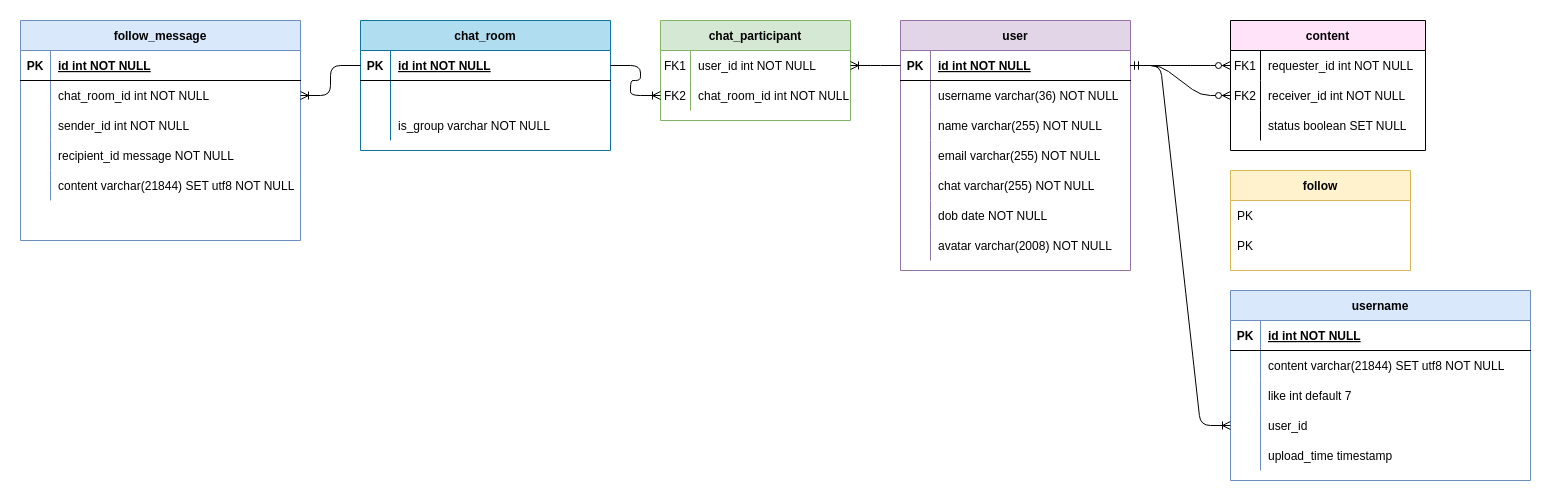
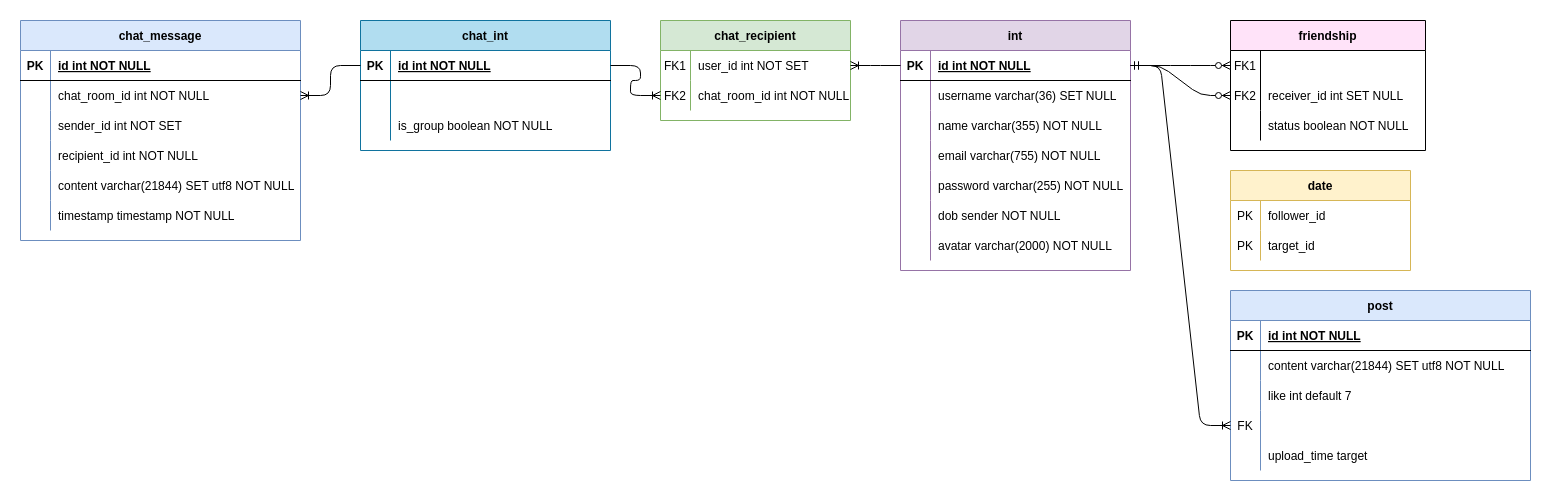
node "follow_message": label "follow_message" -> "chat_message"
node "chat_room": label "chat_room" -> "chat_int"
node "chat_participant": label "chat_participant" -> "chat_recipient"
node "user": label "user" -> "int"
node "content": label "content" -> "friendship"
node "user_id int NOT NULL": label "user_id int NOT NULL" -> "user_id int NOT SET"
node "requester_id int NOT NULL": removed
node "username varchar(36) NOT NULL": label "username varchar(36) NOT NULL" -> "username varchar(36) SET NULL"
node "receiver_id int NOT NULL": label "receiver_id int NOT NULL" -> "receiver_id int SET NULL"
node "sender_id int NOT NULL": label "sender_id int NOT NULL" -> "sender_id int NOT SET"
node "is_group varchar NOT NULL": label "is_group varchar NOT NULL" -> "is_group boolean NOT NULL"
node "name varchar(255) NOT NULL": label "name varchar(255) NOT NULL" -> "name varchar(355) NOT NULL"
node "status boolean SET NULL": label "status boolean SET NULL" -> "status boolean NOT NULL"
node "recipient_id message NOT NULL": label "recipient_id message NOT NULL" -> "recipient_id int NOT NULL"
node "email varchar(255) NOT NULL": label "email varchar(255) NOT NULL" -> "email varchar(755) NOT NULL"
node "chat varchar(255) NOT NULL": label "chat varchar(255) NOT NULL" -> "password varchar(255) NOT NULL"
node "follow": label "follow" -> "date"
node "timestamp timestamp NOT NULL": added
node "dob date NOT NULL": label "dob date NOT NULL" -> "dob sender NOT NULL"
node "follower_id": added
node "avatar varchar(2008) NOT NULL": label "avatar varchar(2008) NOT NULL" -> "avatar varchar(2000) NOT NULL"
node "target_id": added
node "username": label "username" -> "post"
node "FK": added
node "user_id": removed
node "upload_time timestamp": label "upload_time timestamp" -> "upload_time target"
